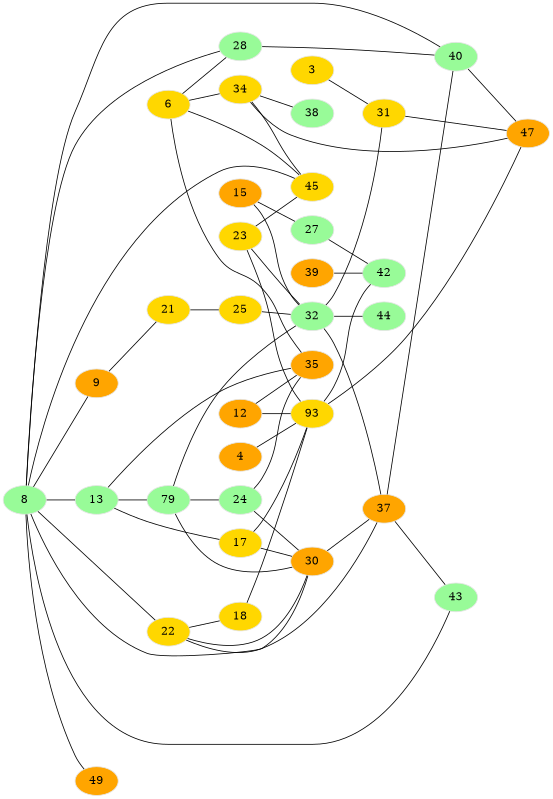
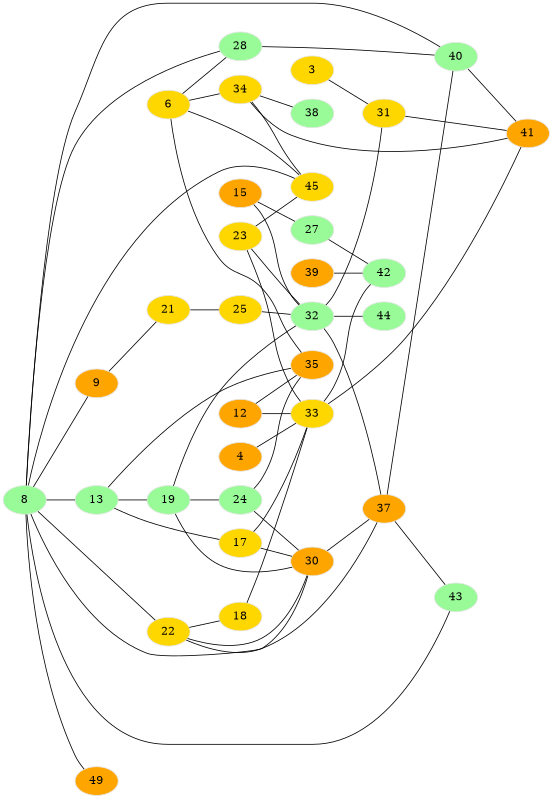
node "47": label "47" -> "41"
node "93": label "93" -> "33"
node "79": label "79" -> "19"
